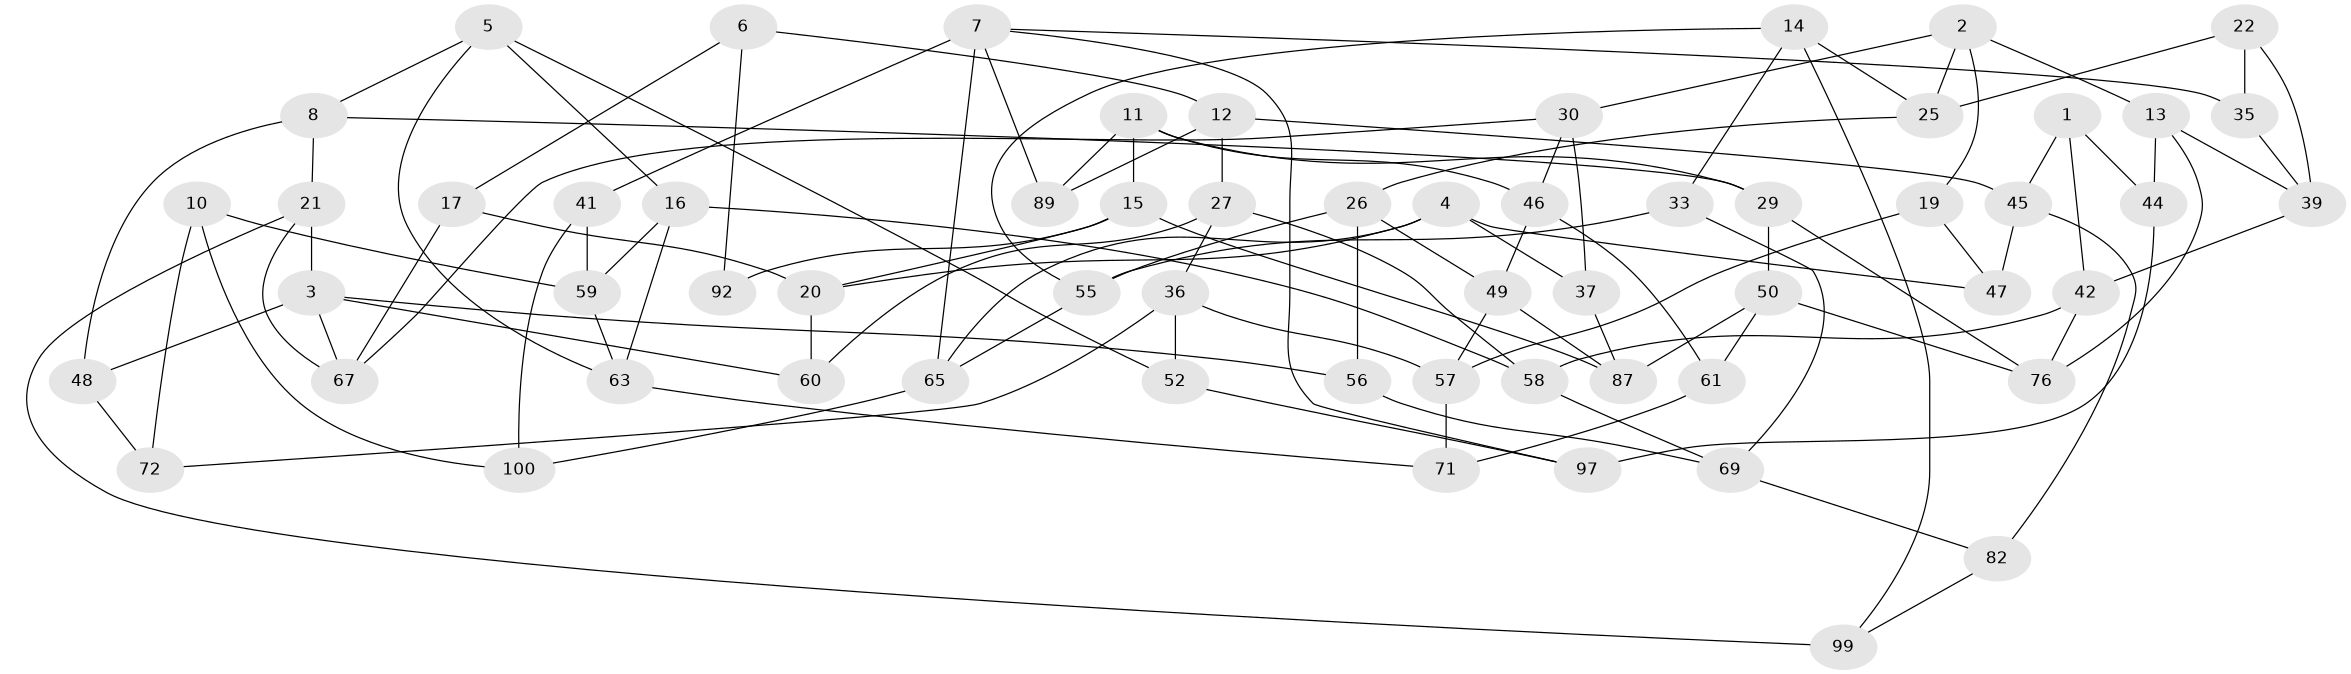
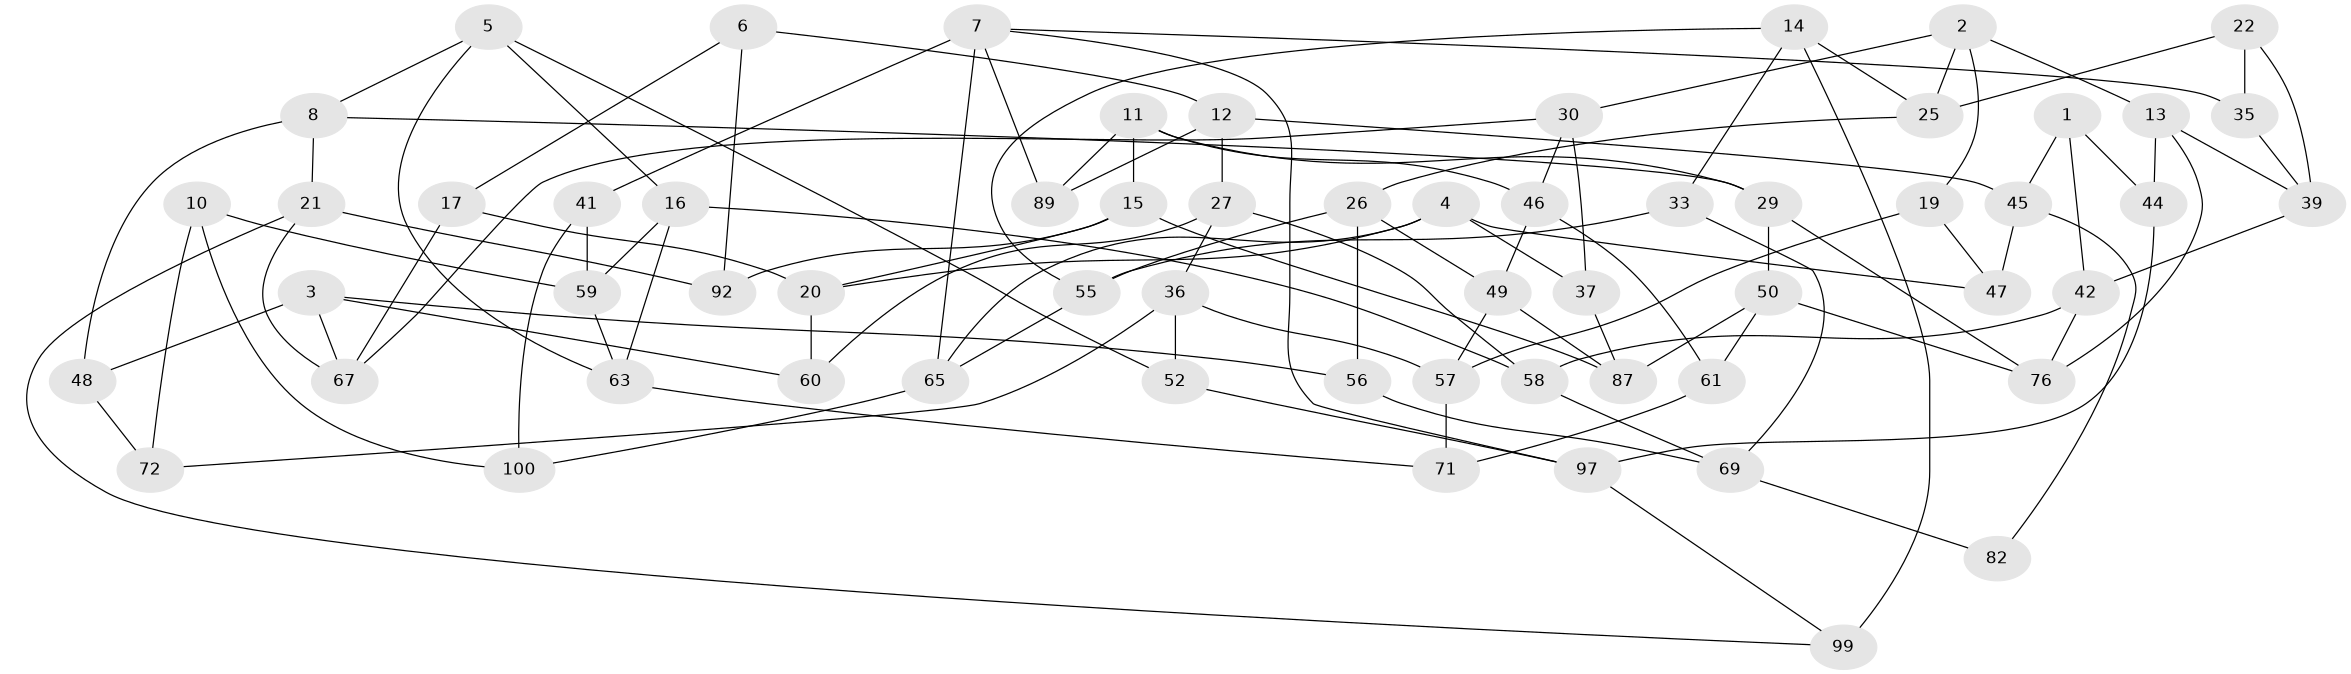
edge "21" -- "3": now "21" -- "92"
edge "82" -- "99": now "97" -- "99"
